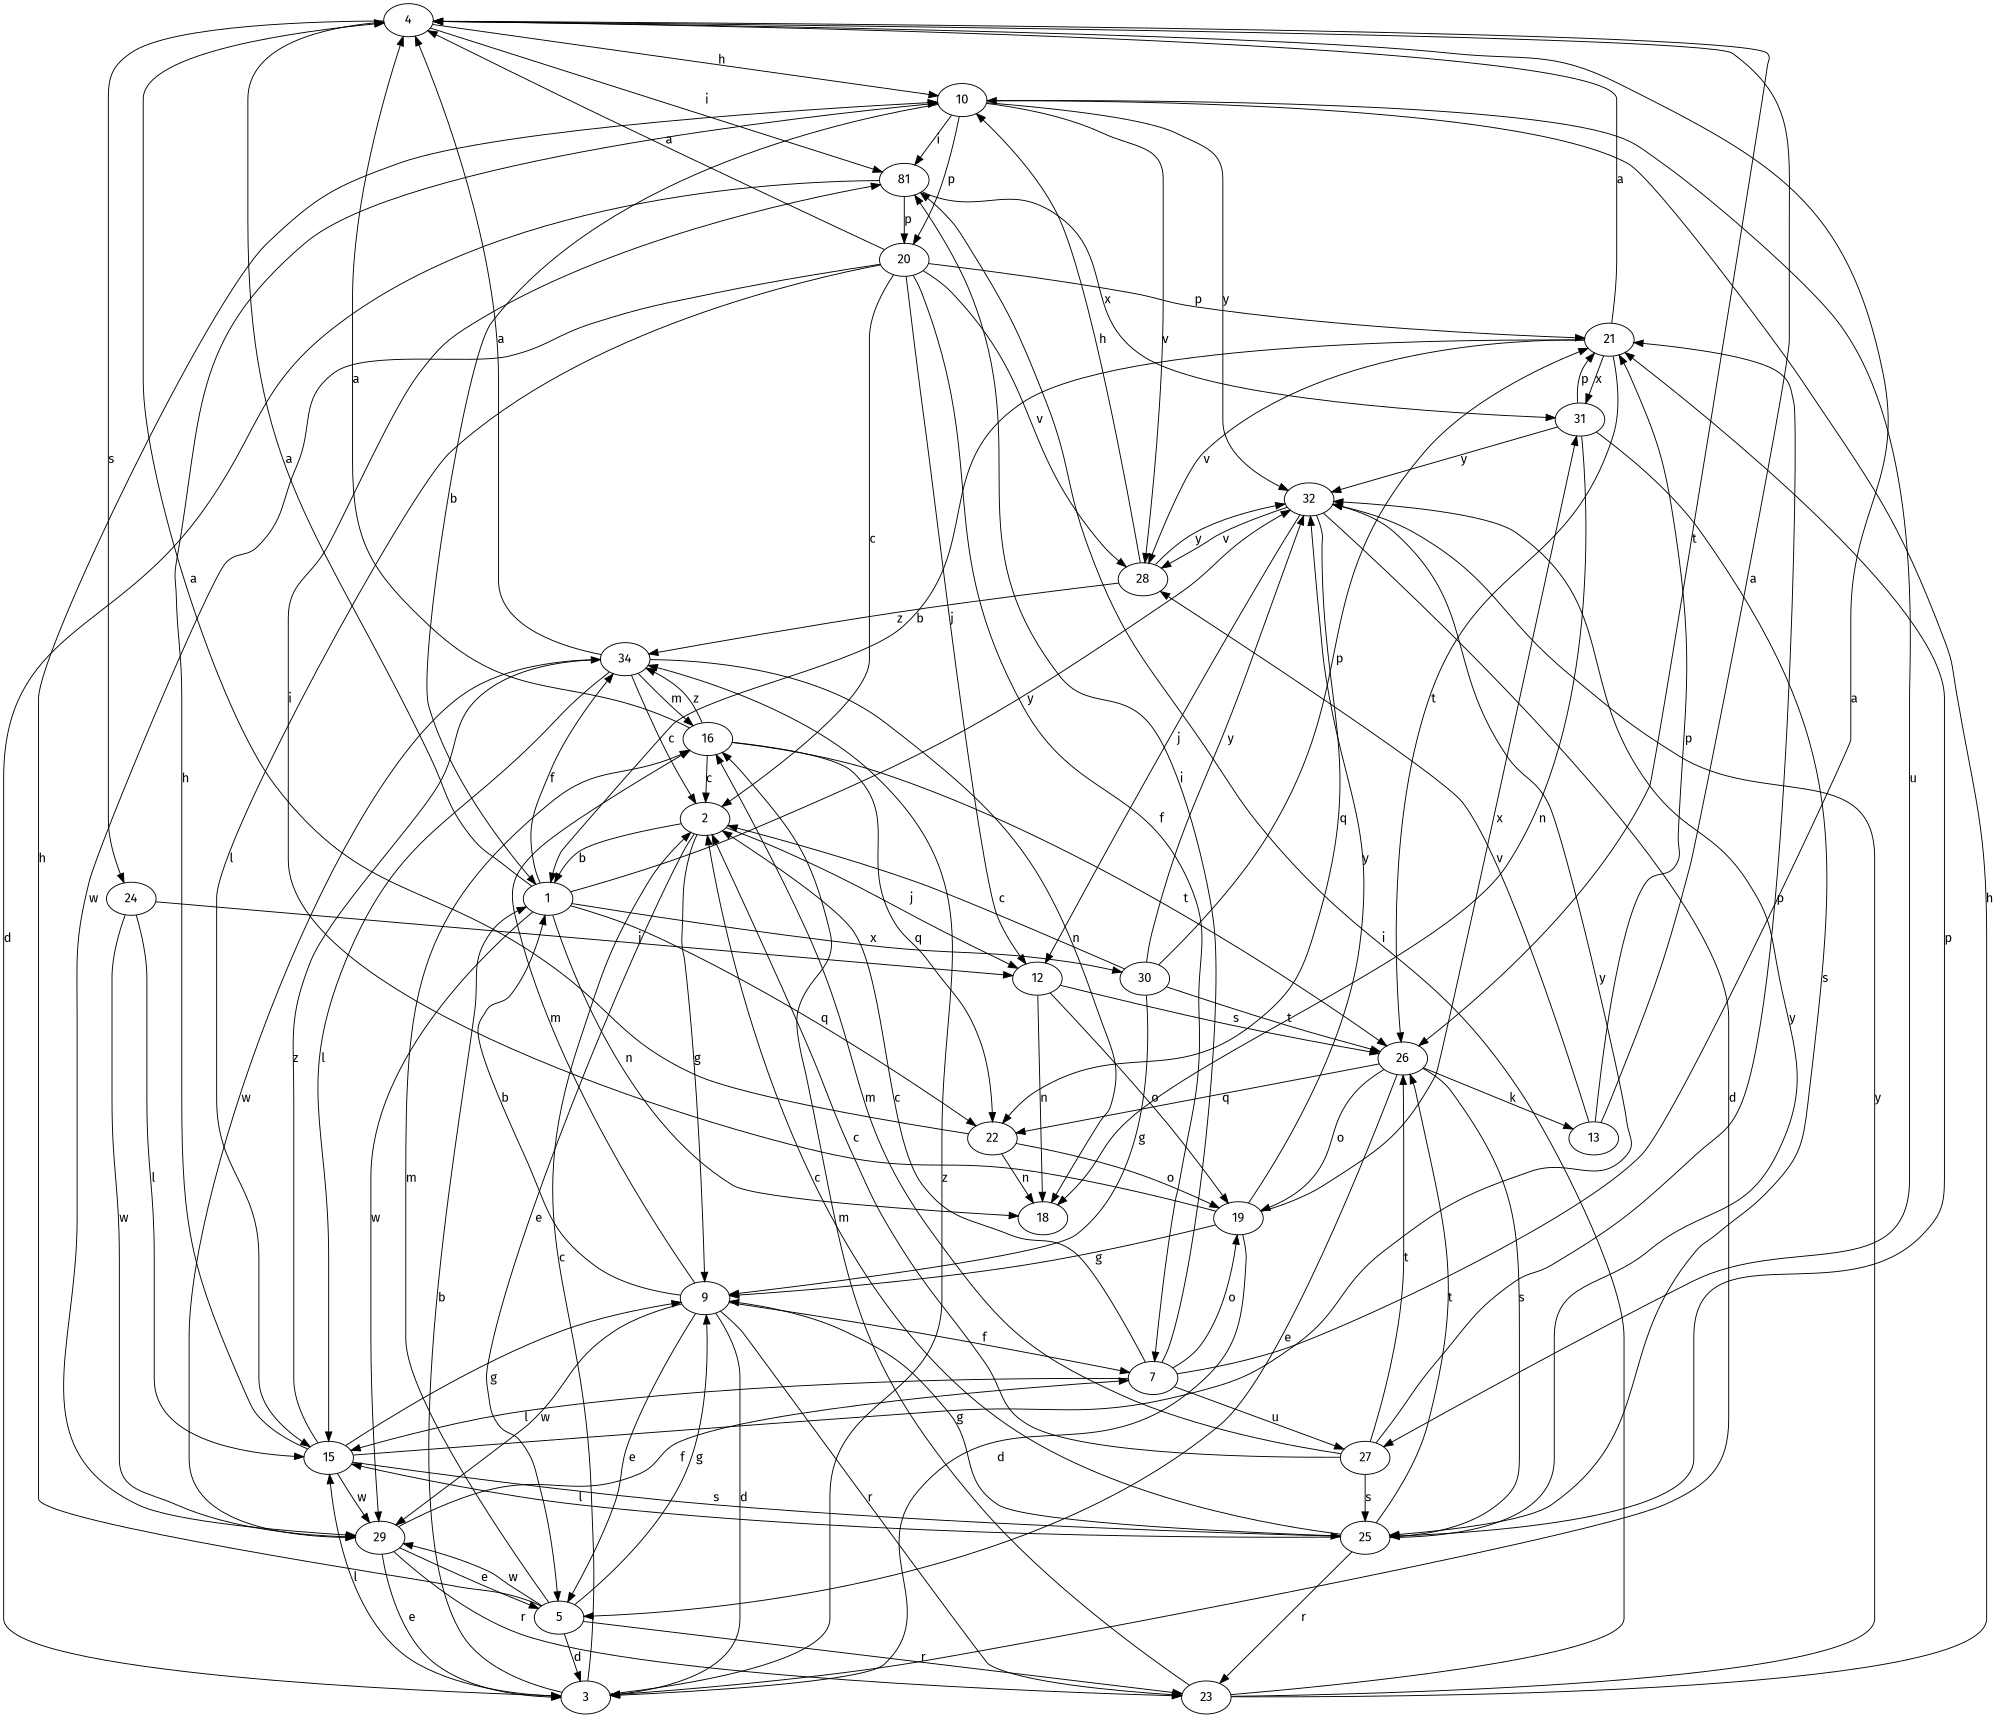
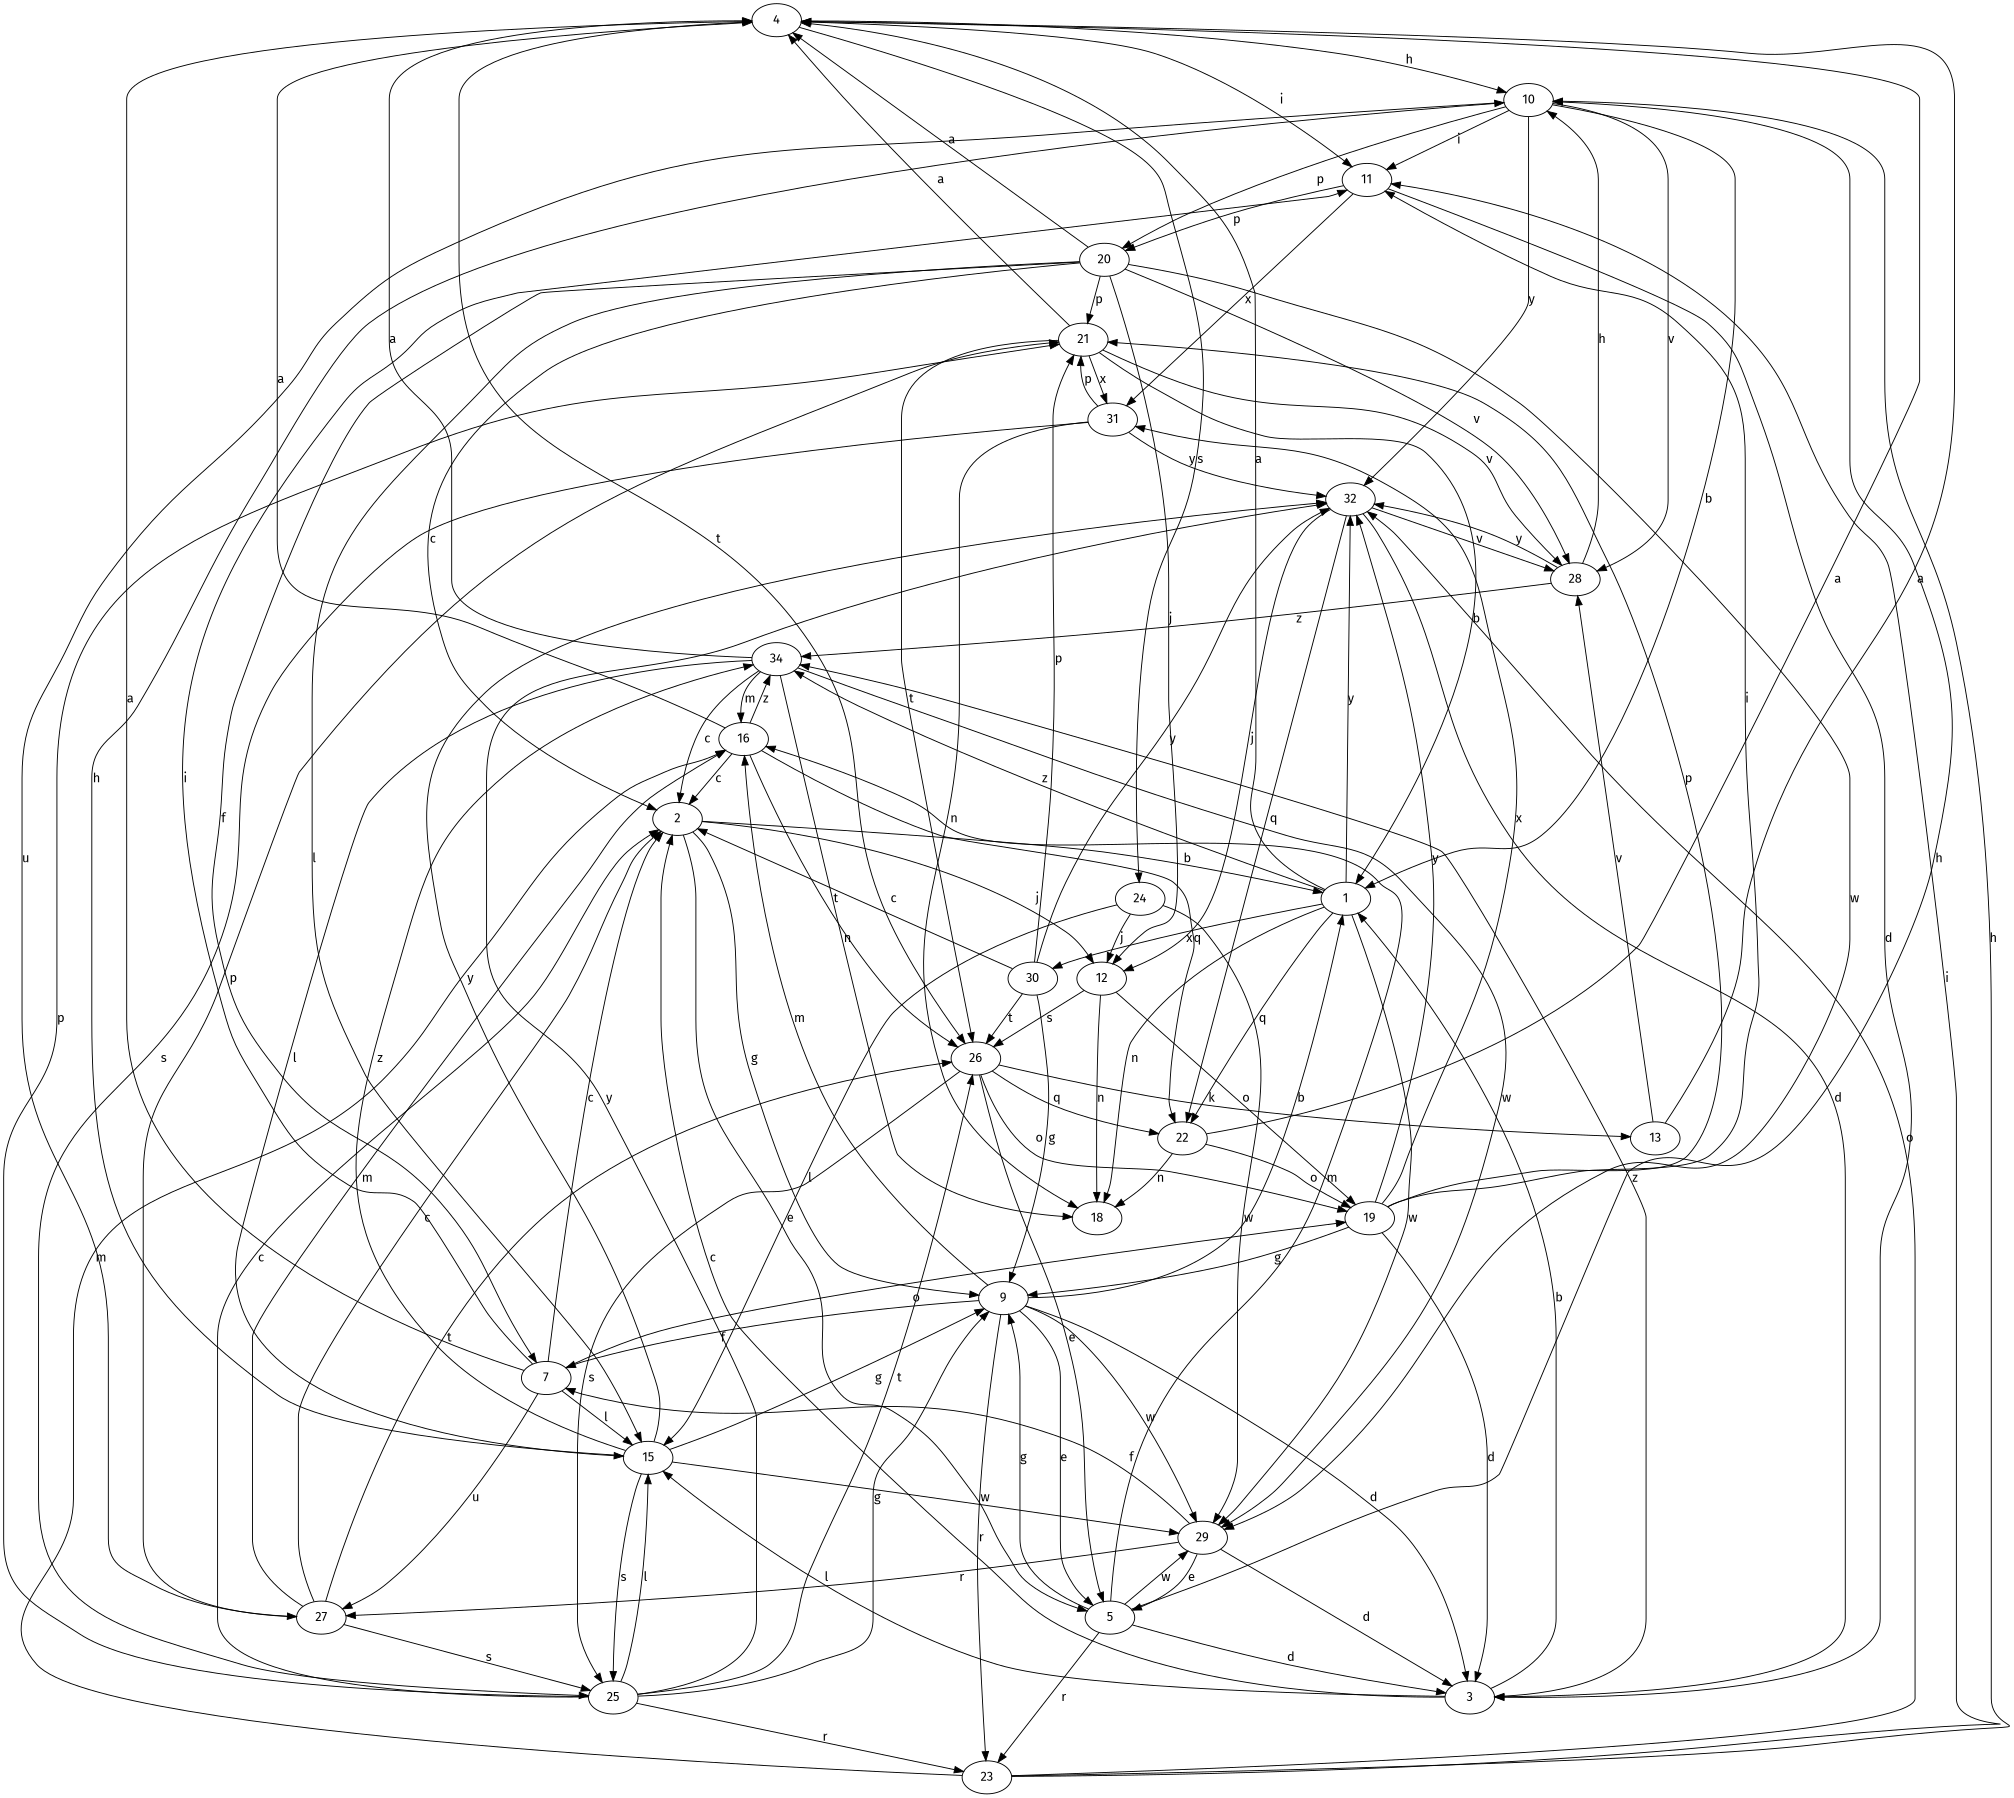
node "81": label "81" -> "11"
edge "13" -> "21": now "19" -> "21"
edge "1" -> "34": label "f" -> "z"
edge "23" -> "32": label "y" -> "o"
edge "29" -> "3": label "e" -> "d"
edge "29" -> "23": now "29" -> "27"
